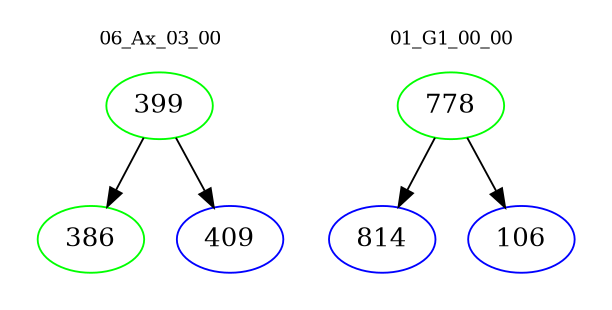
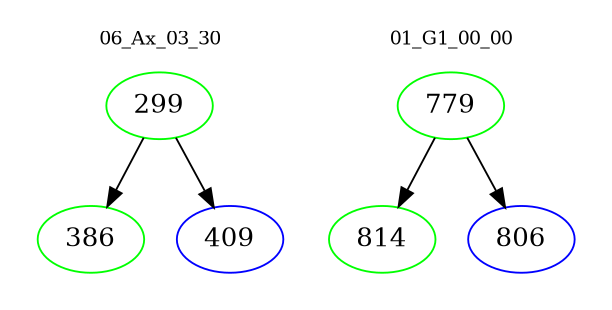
cluster "06_Ax_03_00": label "06_Ax_03_00" -> "06_Ax_03_30"
node "399": label "399" -> "299"
node "778": label "778" -> "779"
node "814": color blue -> green
node "106": label "106" -> "806"
